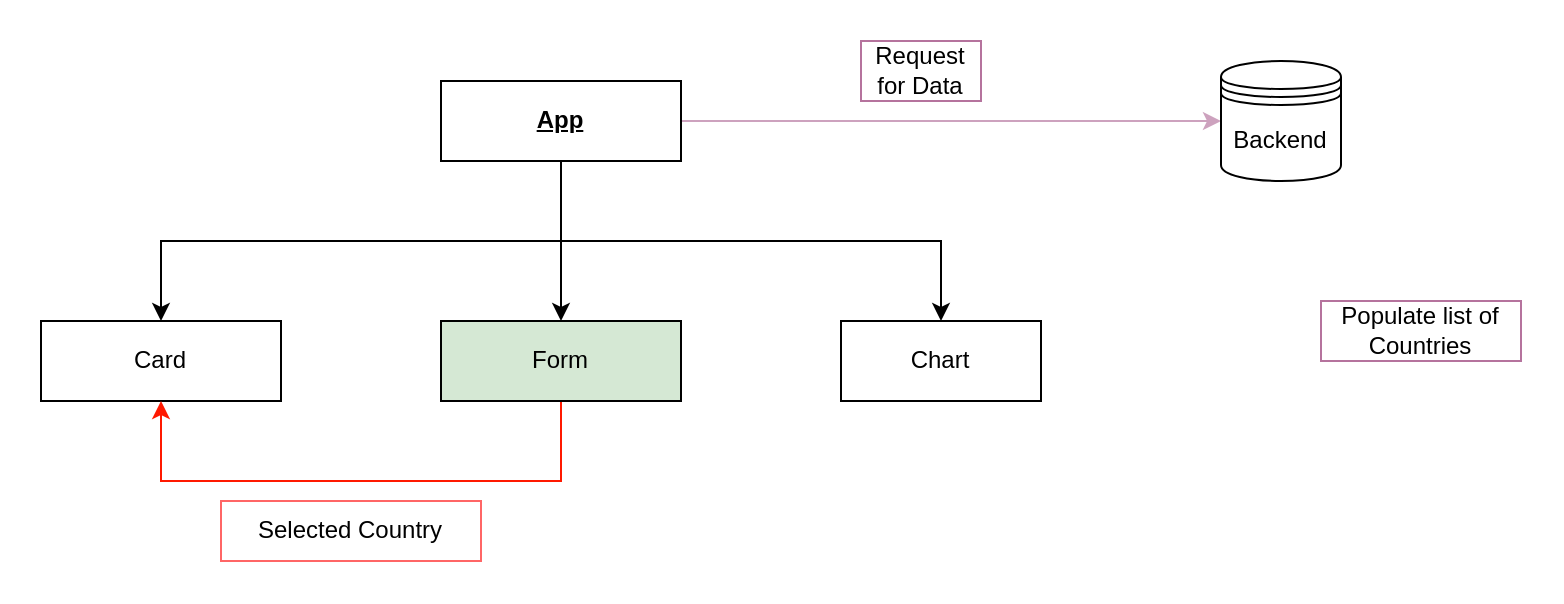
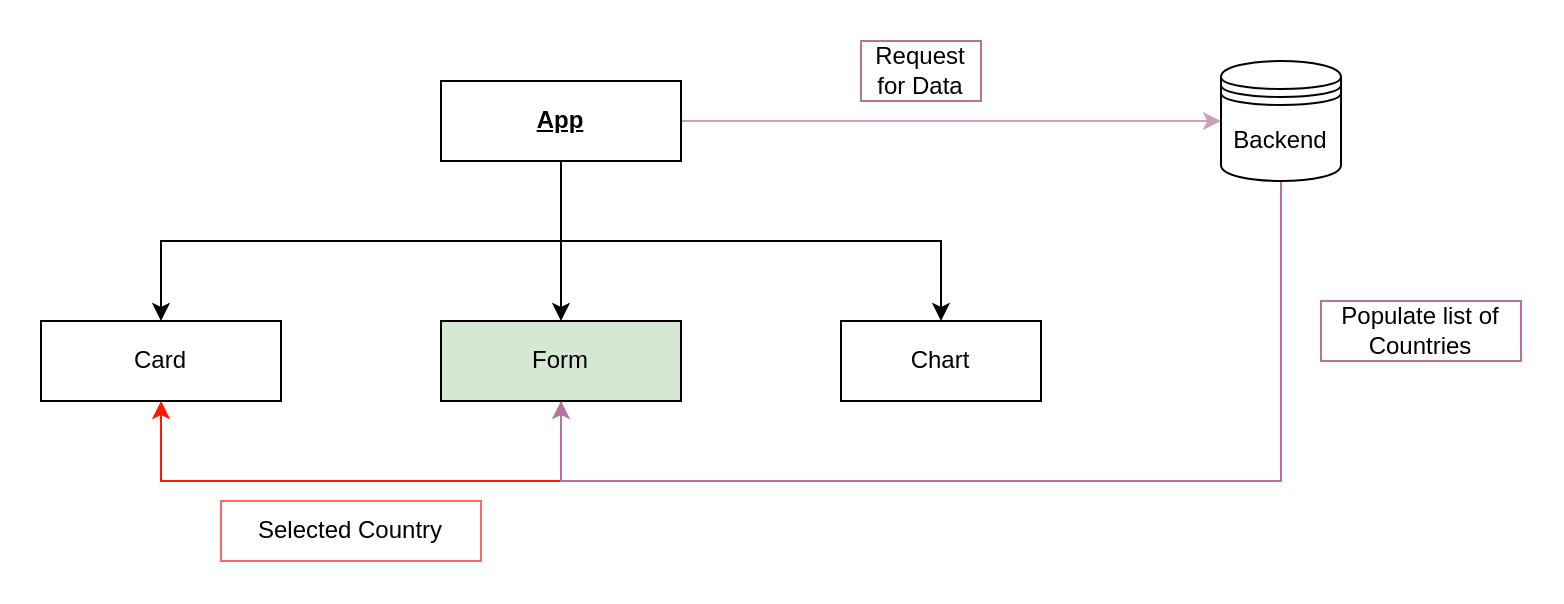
edge "Backend" -> "Form": added
